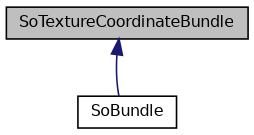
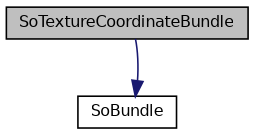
edge "SoBundle" -> "SoTextureCoordinateBundle": reversed
